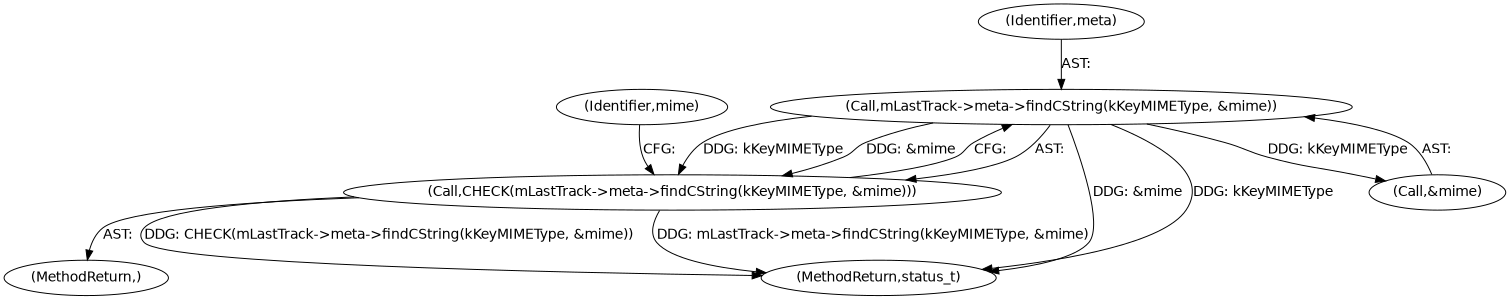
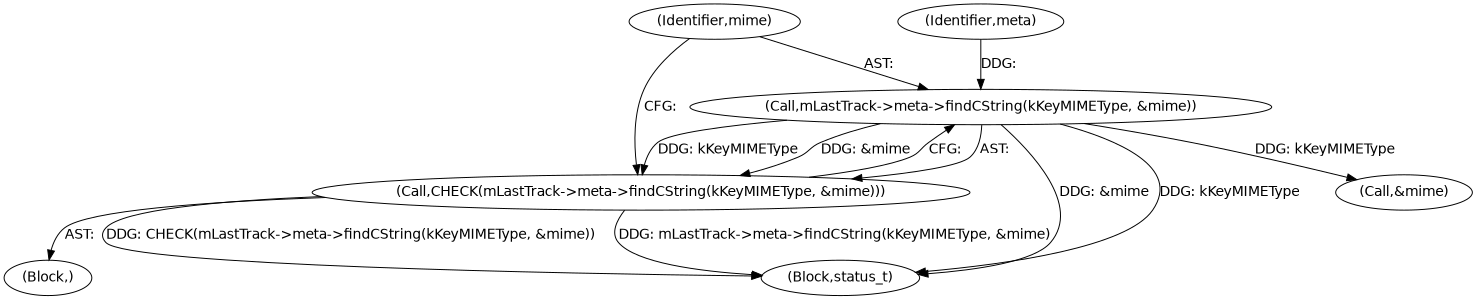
edge "(Identifier,meta)" -> "(Call,mLastTrack->meta->findCString(kKeyMIMEType, &mime))": label "AST: " -> "DDG: "
edge "(Call,&mime)" -> "(Call,mLastTrack->meta->findCString(kKeyMIMEType, &mime))": now "(Identifier,mime)" -> "(Call,mLastTrack->meta->findCString(kKeyMIMEType, &mime))"
node "(MethodReturn,)": label "(MethodReturn,)" -> "(Block,)"
node "(MethodReturn,status_t)": label "(MethodReturn,status_t)" -> "(Block,status_t)"
